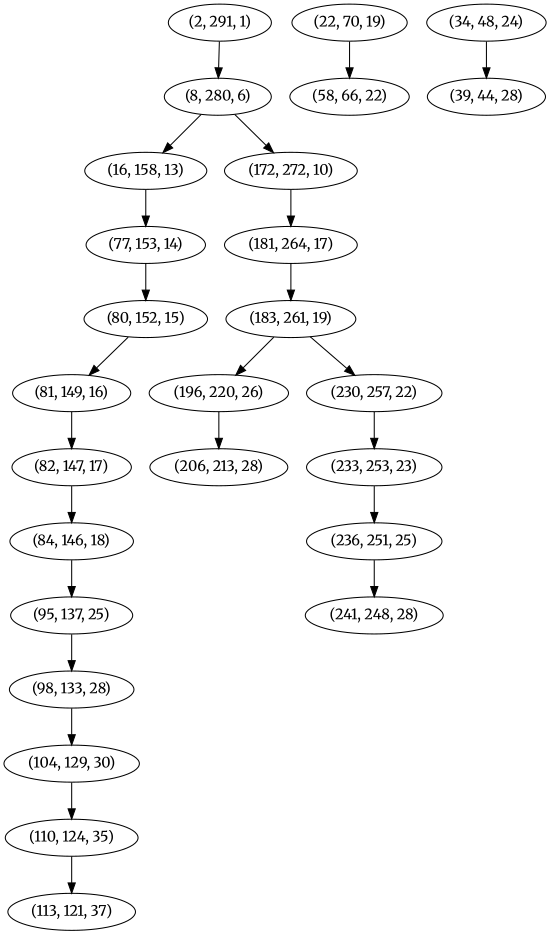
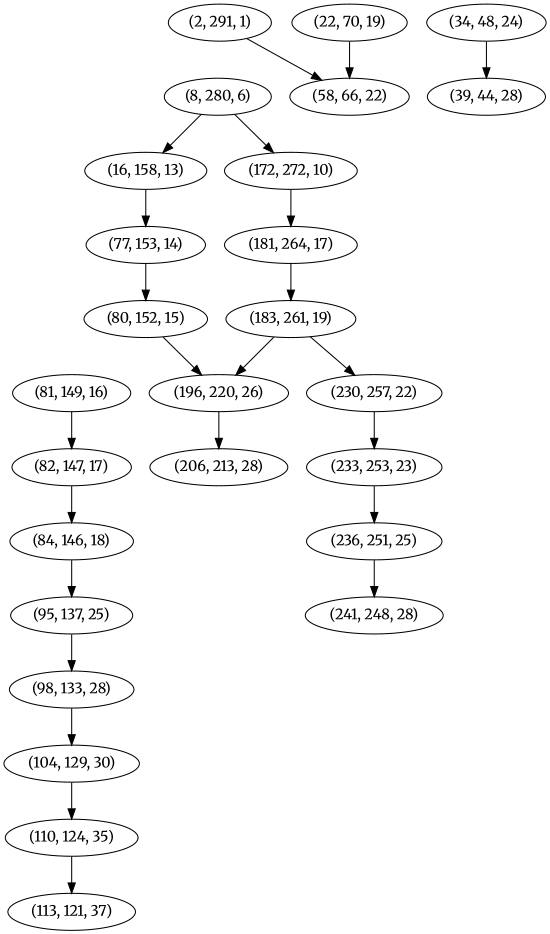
edge "(2, 291, 1)" -> "(8, 280, 6)": now "(2, 291, 1)" -> "(58, 66, 22)"
edge "(80, 152, 15)" -> "(81, 149, 16)": now "(80, 152, 15)" -> "(196, 220, 26)"
